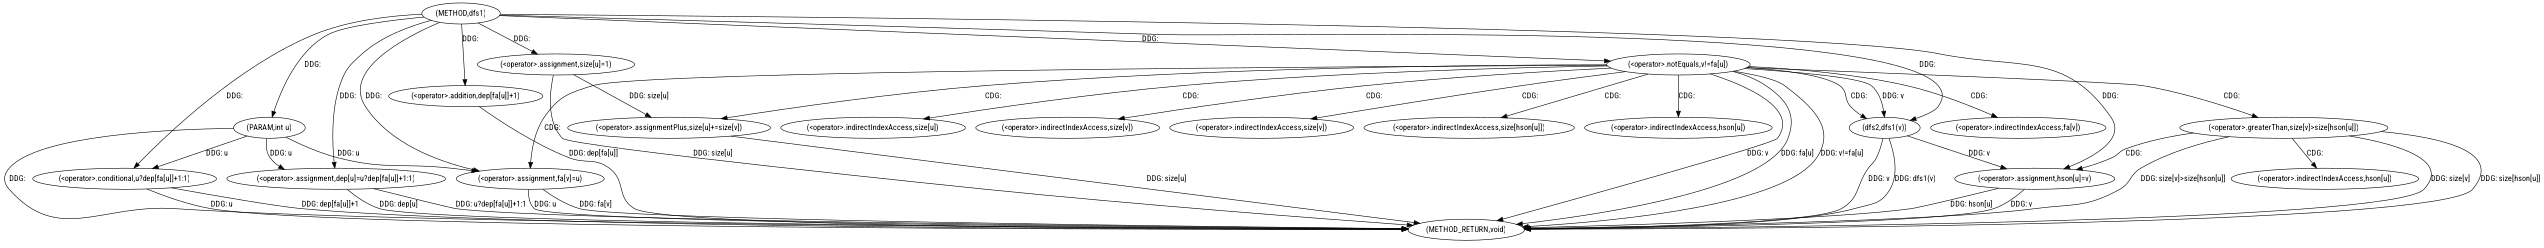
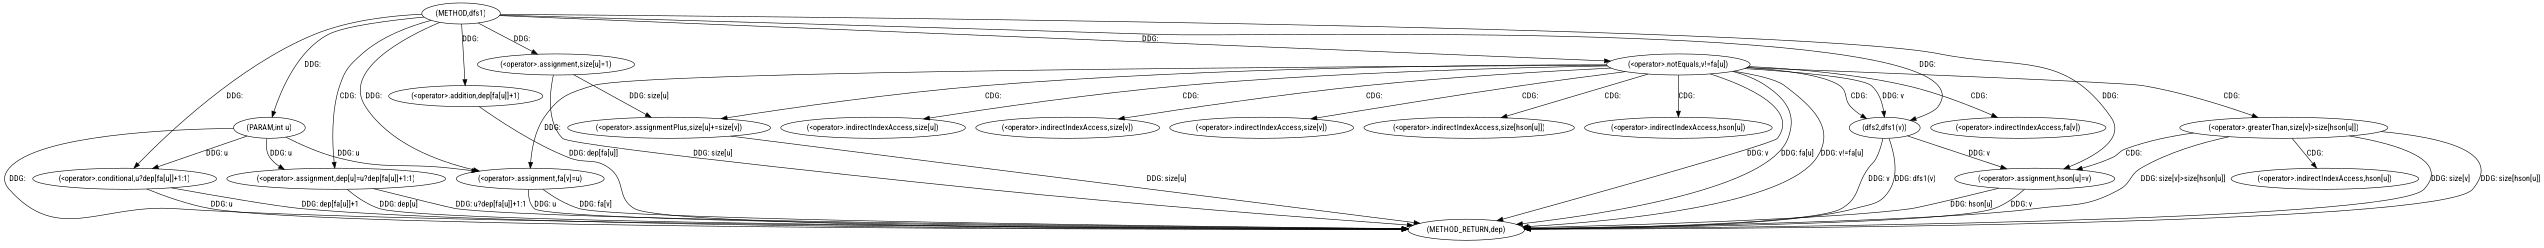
edge "(METHOD,dfs1)" -> "(<operator>.assignment,dep[u]=u?dep[fa[u]]+1:1)": label "DDG: " -> "CDG: "
edge "(<operator>.notEquals,v!=fa[u])" -> "(<operator>.assignment,fa[v]=u)": label "CDG: " -> "DDG: "
node "(METHOD_RETURN,void)": label "(METHOD_RETURN,void)" -> "(METHOD_RETURN,dep)"
